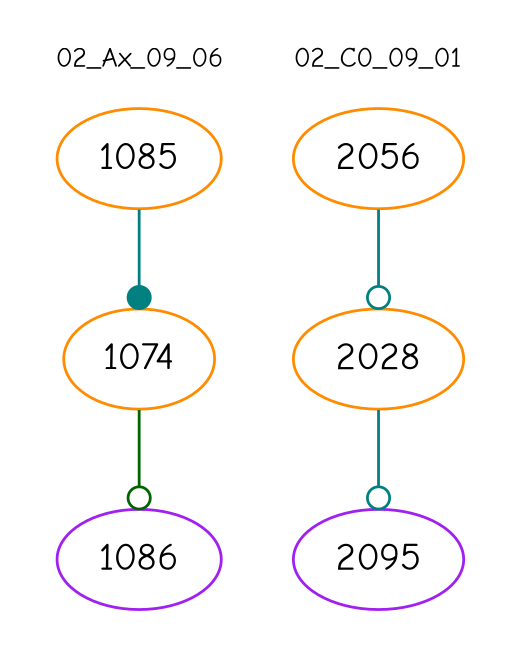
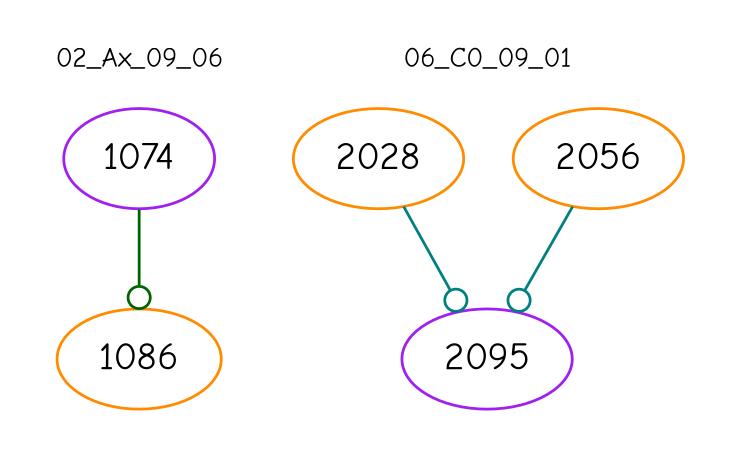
cluster "02_C0_09_01": label "02_C0_09_01" -> "06_C0_09_01"
node "1085": removed
edge "2056" -> "2028": now "2056" -> "2095"
node "1074": color darkorange -> purple
node "1086": color purple -> darkorange
